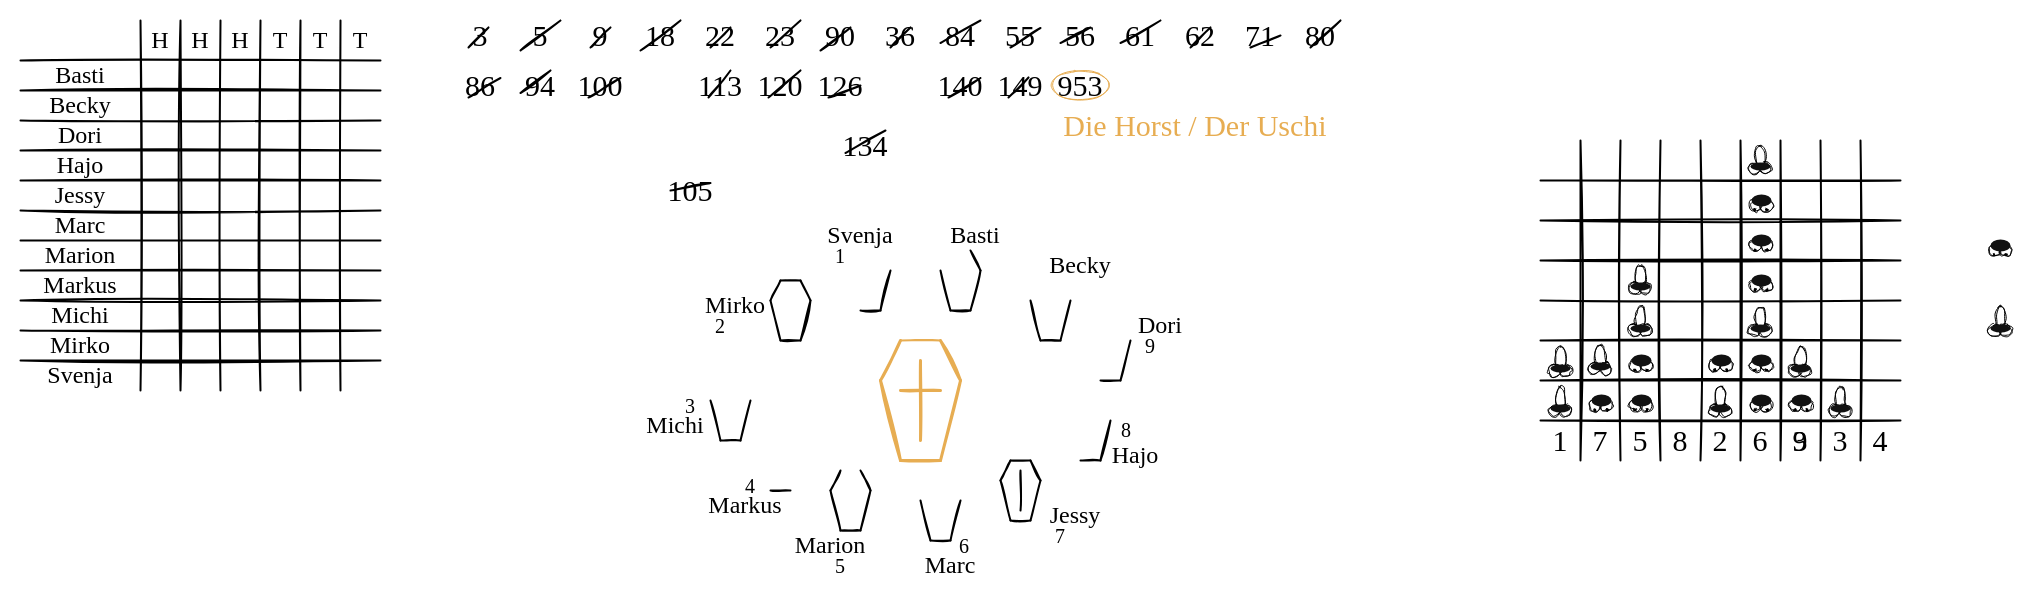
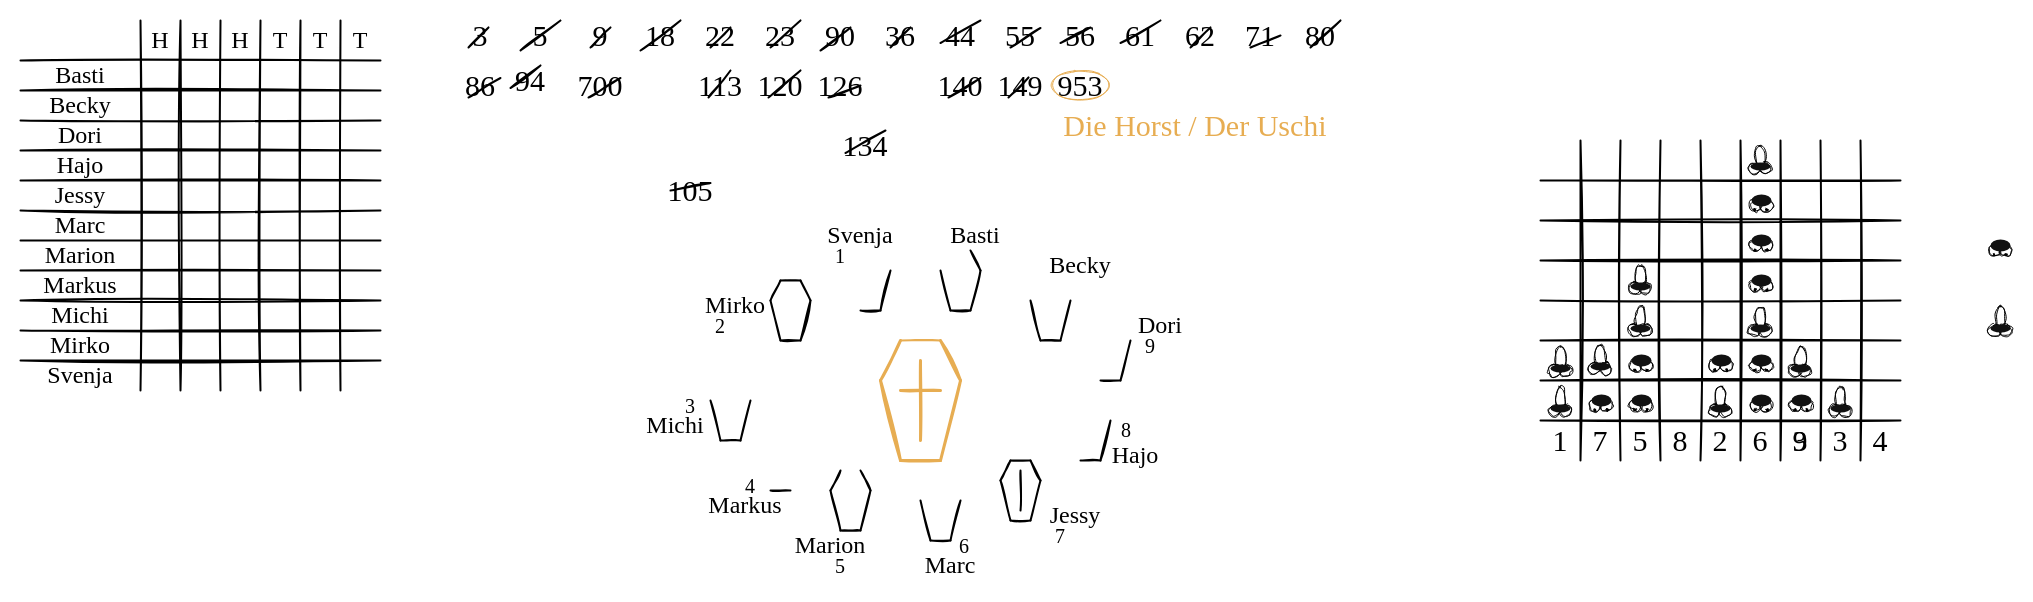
node "84": label "84" -> "44"
node "94": moved (541, 86) -> (531, 81)
node "100": label "100" -> "700"
